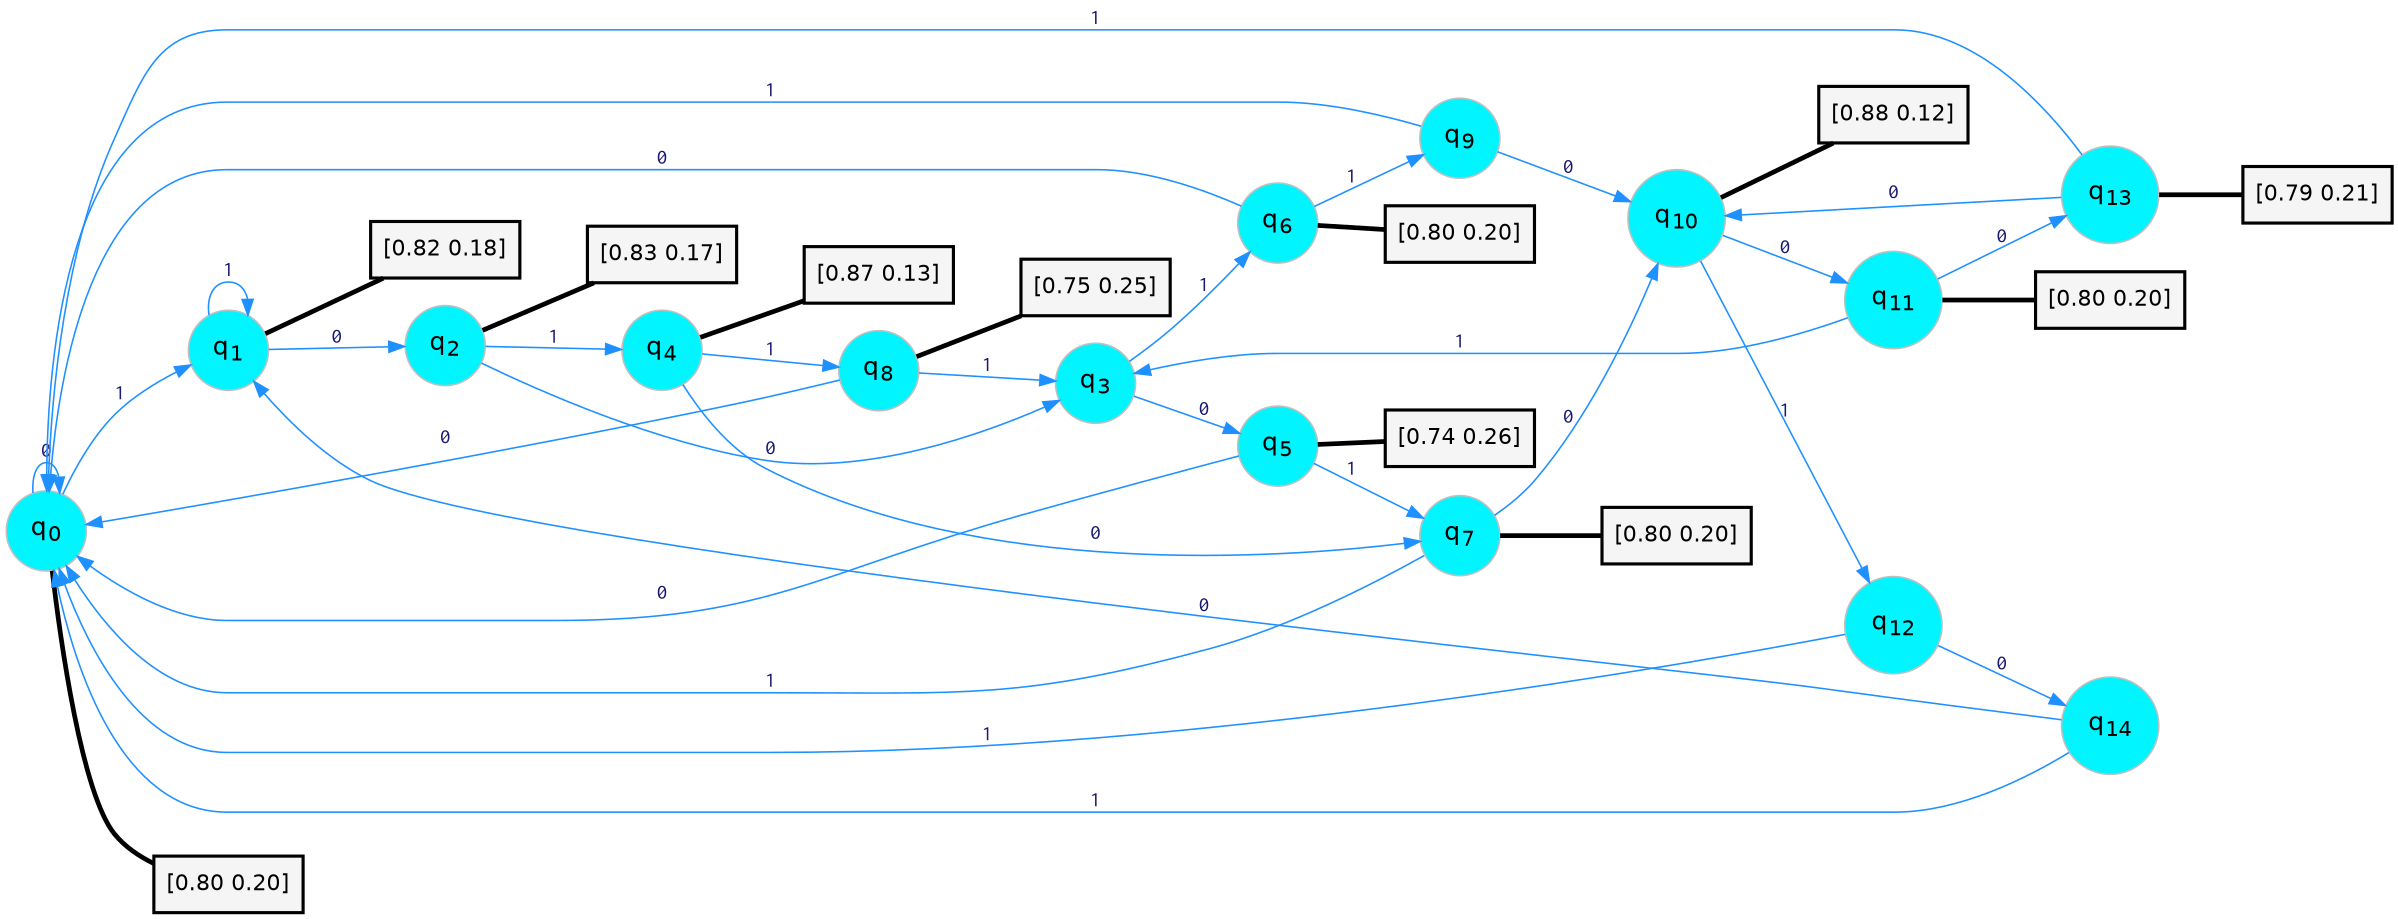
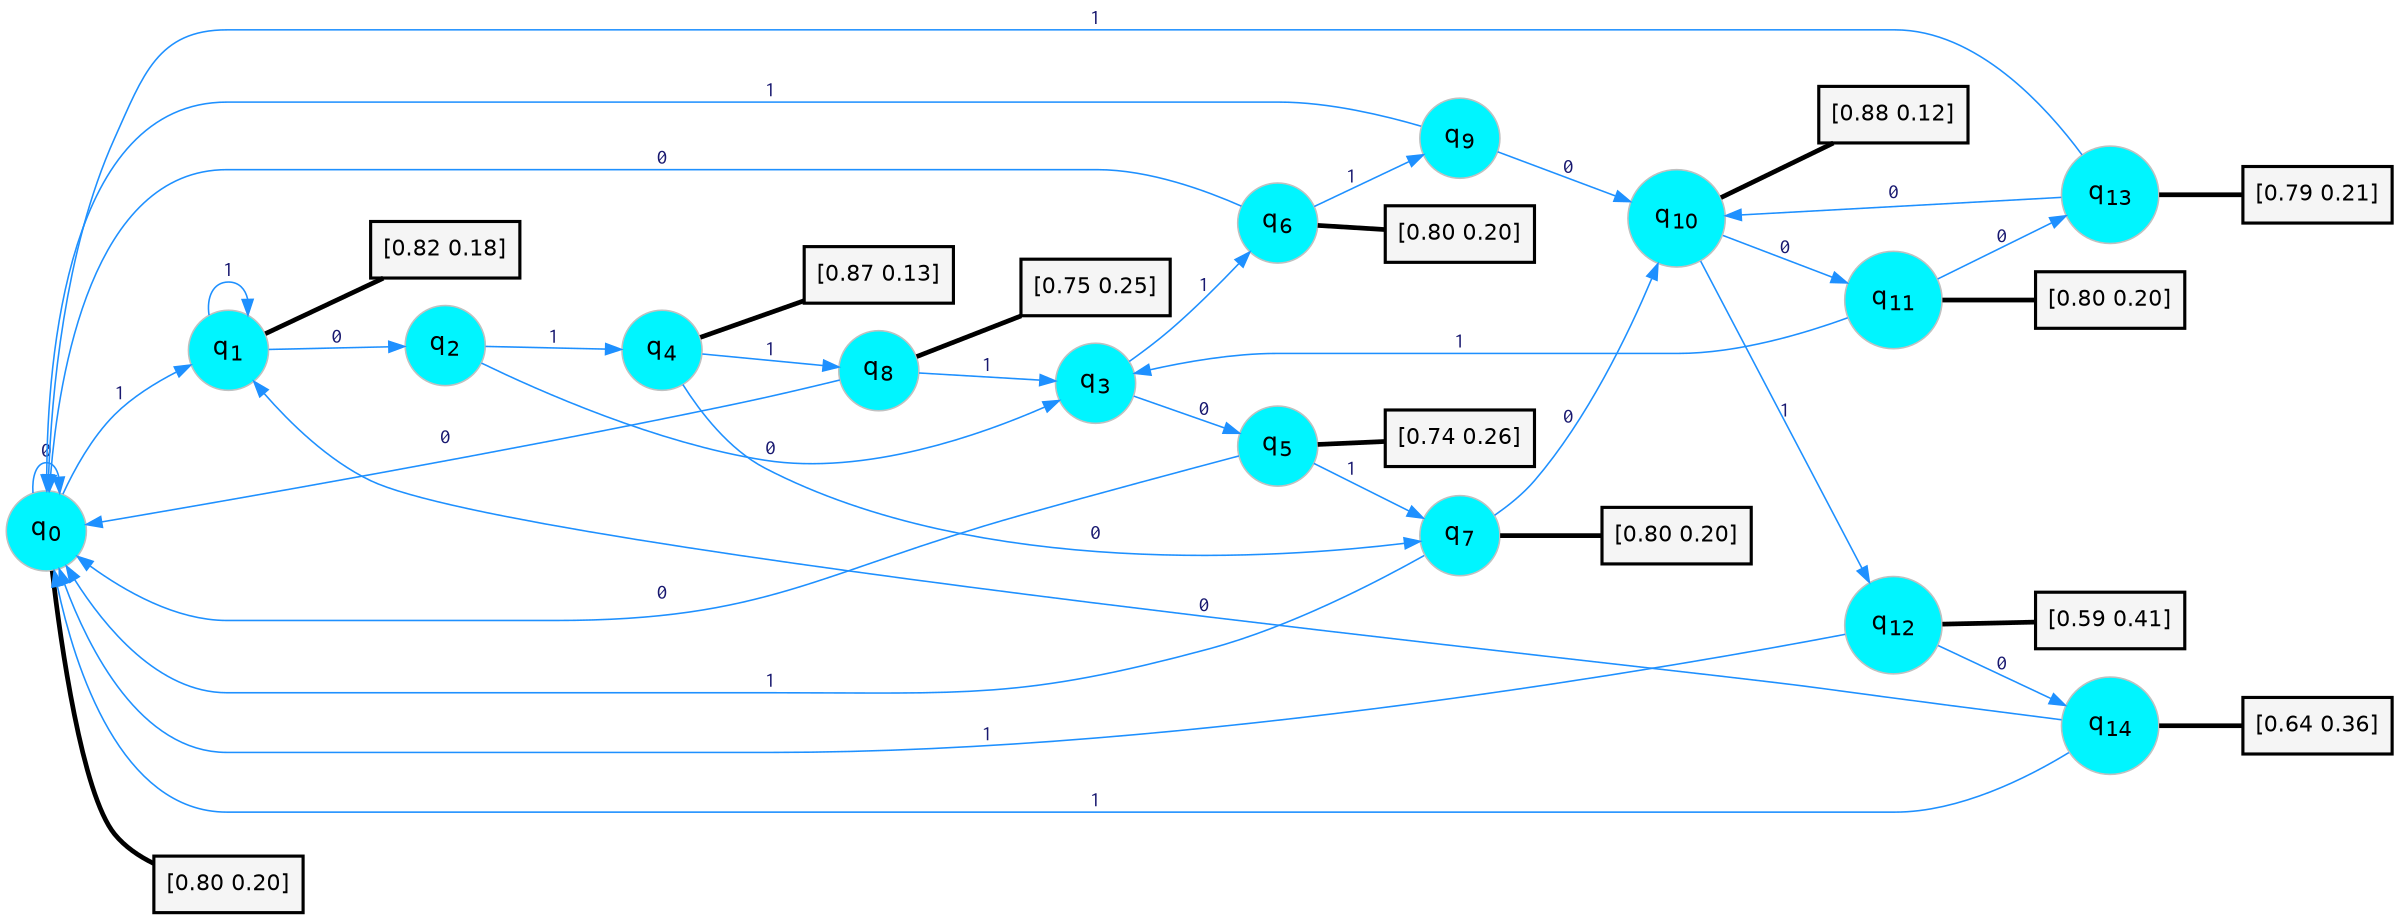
node "[0.83 0.17]": removed
node "[0.59 0.41]": added
node "[0.64 0.36]": added
